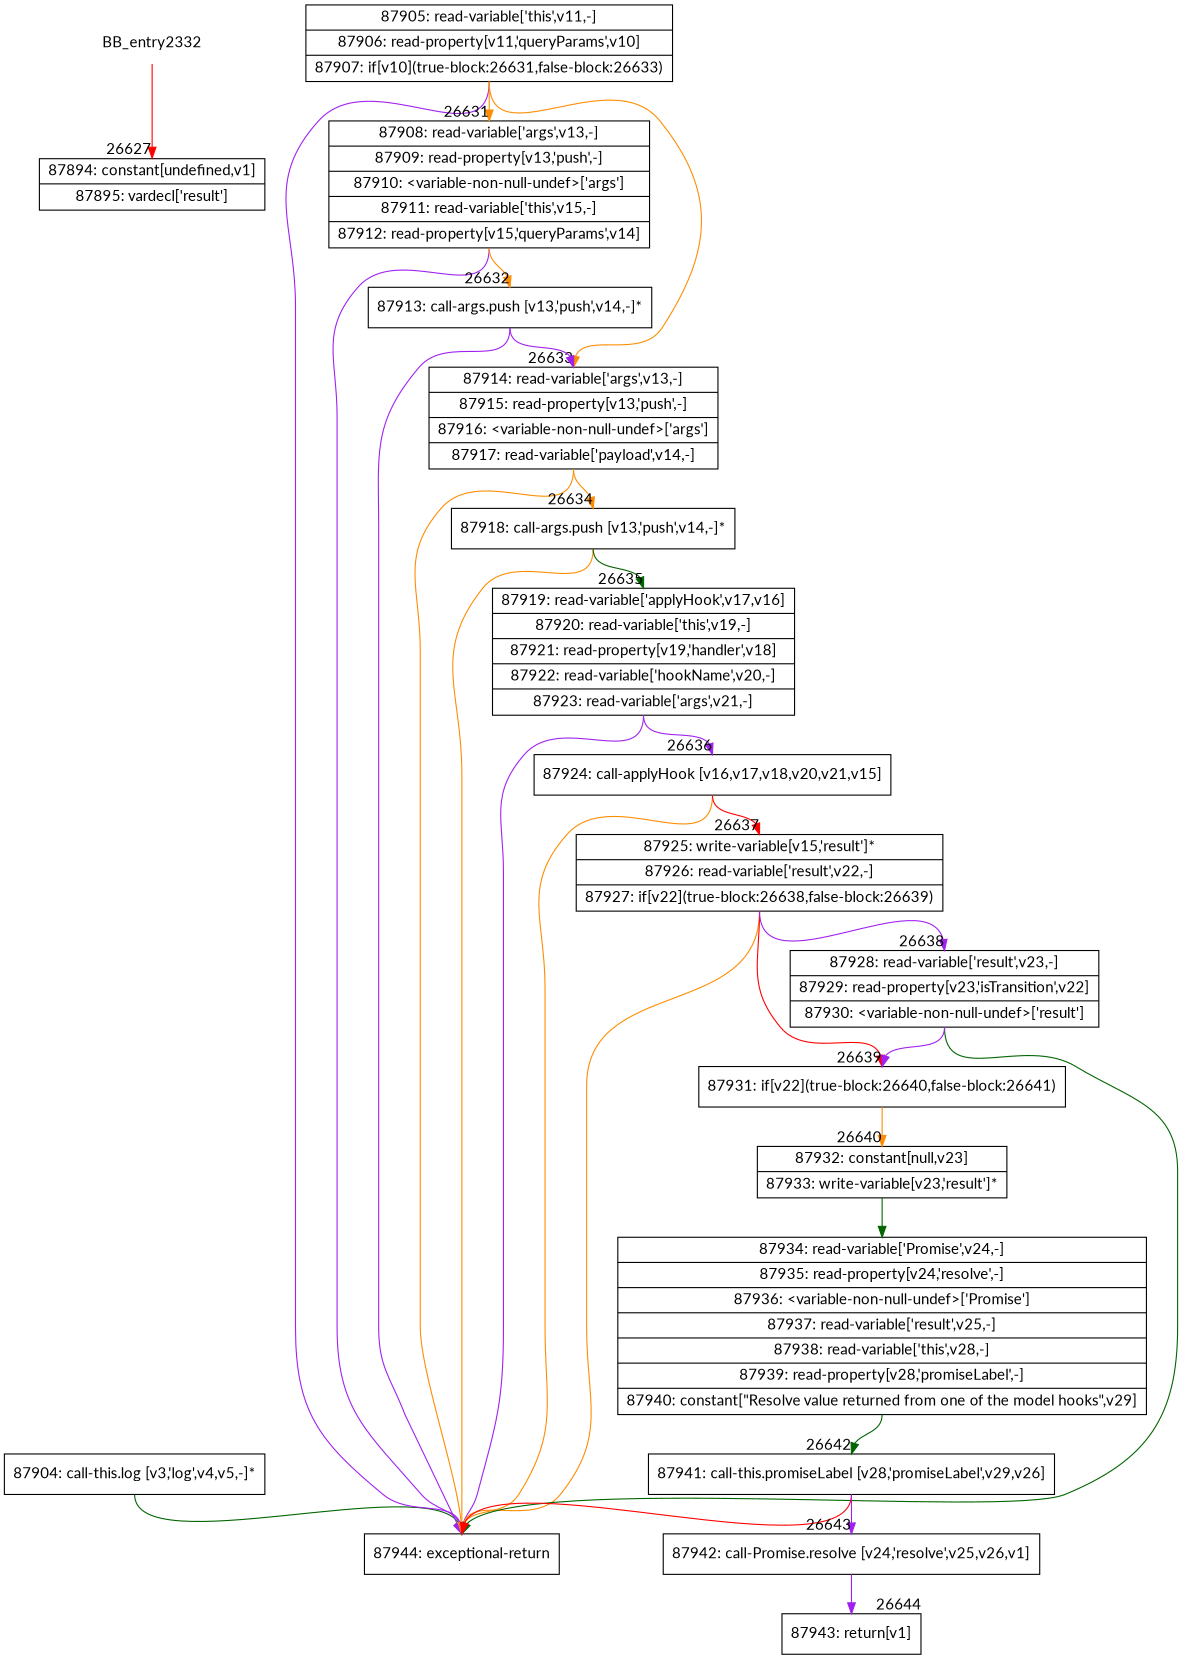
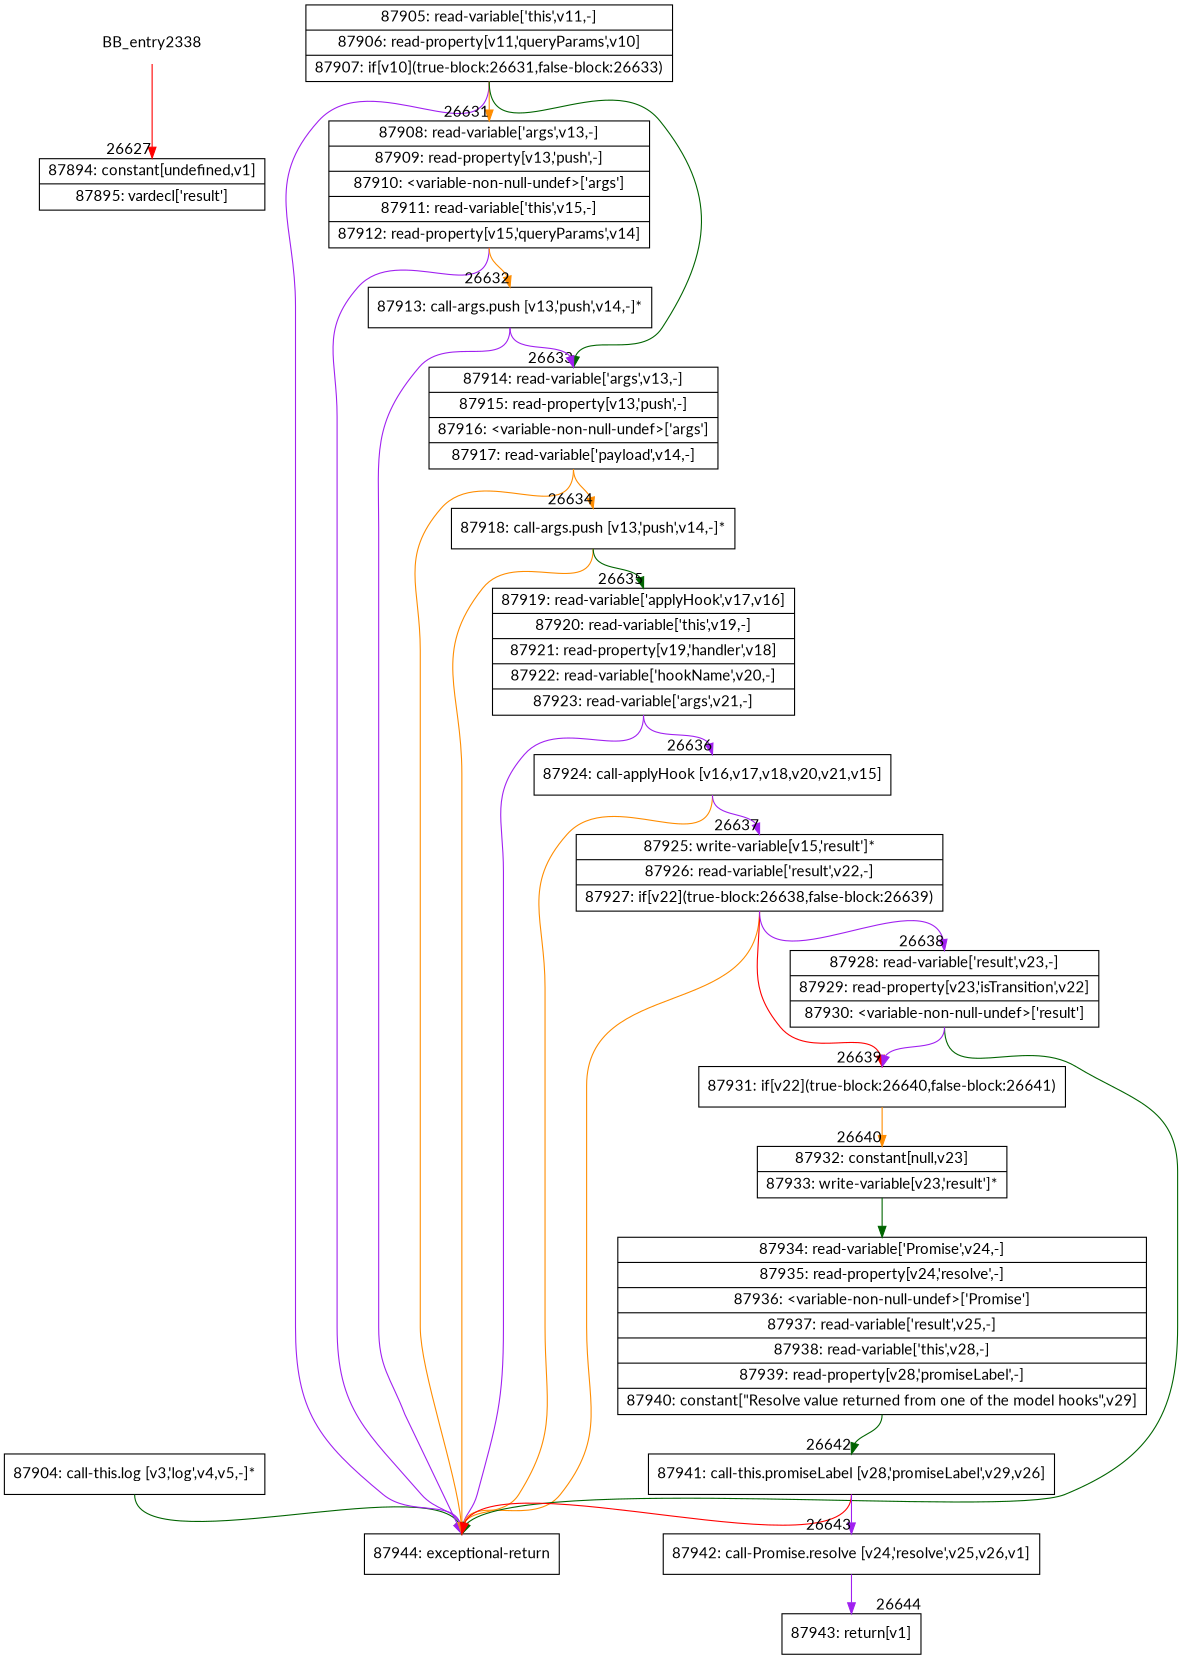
node "BB_entry2332": label "BB_entry2332" -> "BB_entry2338"
edge "87905: read-variable['this',v11,-]" -> "87914: read-variable['args',v13,-]": color darkorange -> darkgreen
edge "87924: call-applyHook [v16,v17,v18,v20,v21,v15]" -> "87925: write-variable[v15,'result']*": color red -> purple
